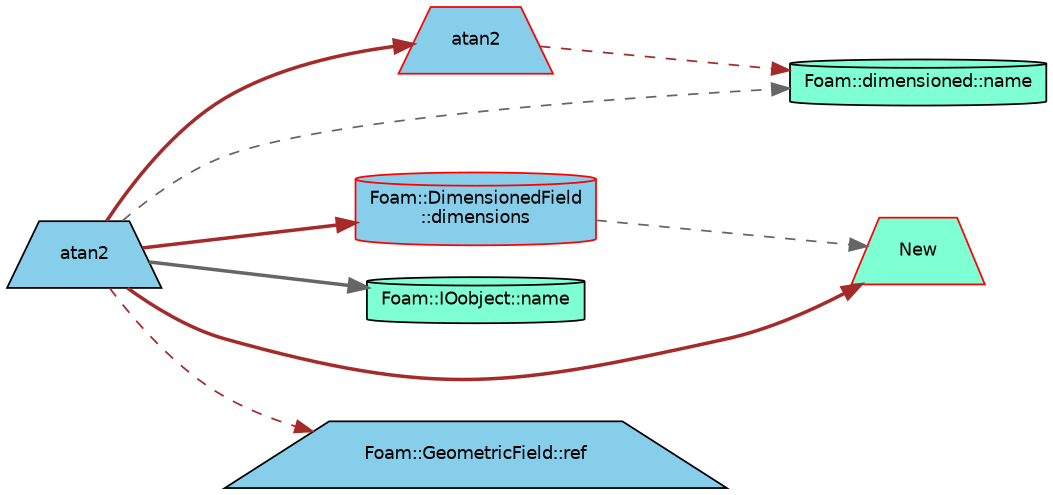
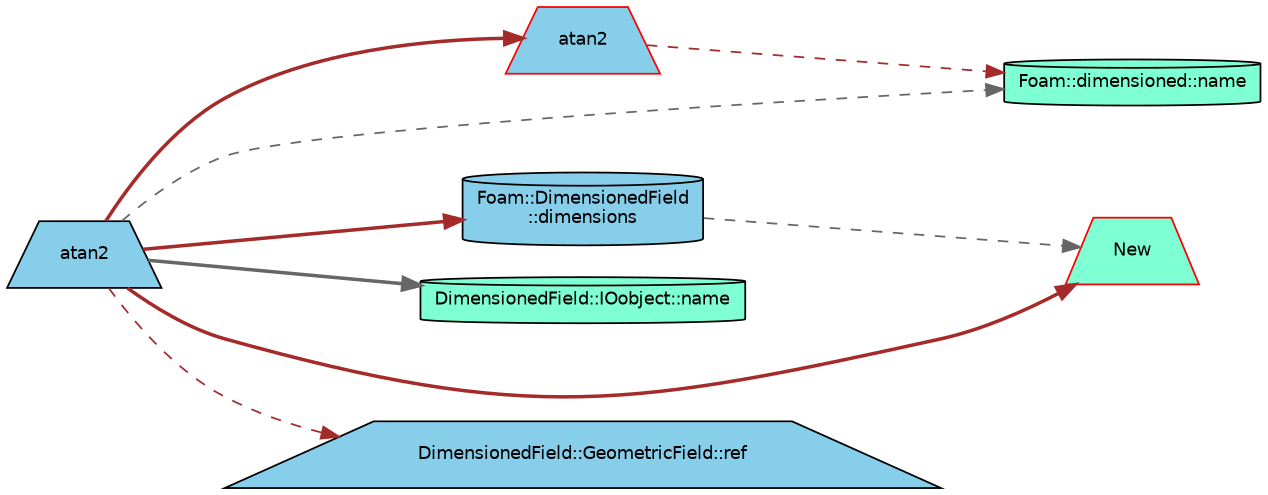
node "Foam::DimensionedField ::dimensions": color red -> black
node "Foam::IOobject::name": label "Foam::IOobject::name" -> "DimensionedField::IOobject::name"
node "Foam::GeometricField::ref": label "Foam::GeometricField::ref" -> "DimensionedField::GeometricField::ref"
